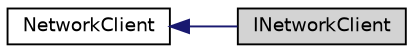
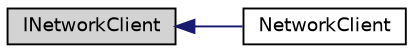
edge "INetworkClient" -> "NetworkClient": reversed
